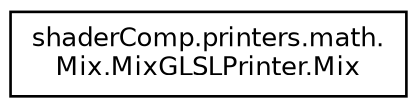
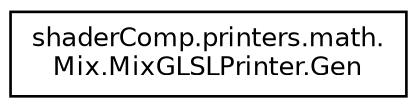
node "shaderComp.printers.math. Mix.MixGLSLPrinter.Mix": label "shaderComp.printers.math. Mix.MixGLSLPrinter.Mix" -> "shaderComp.printers.math. Mix.MixGLSLPrinter.Gen"
